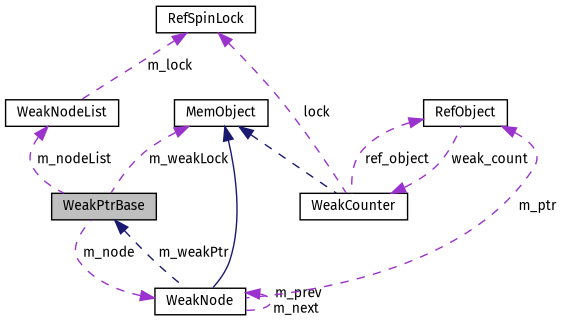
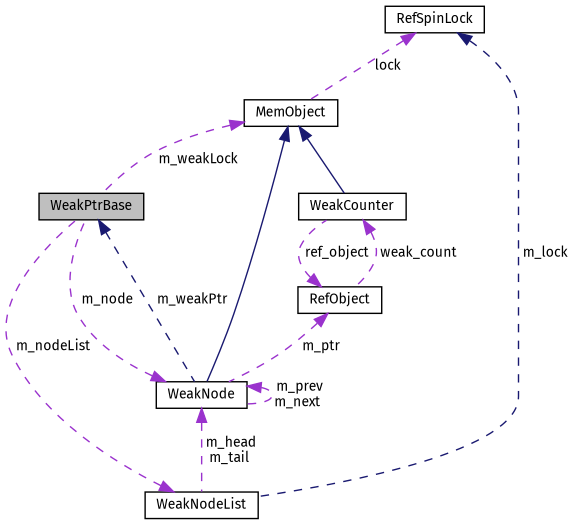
edge "WeakNodeList" -> "RefSpinLock": color darkorchid3 -> midnightblue
edge "WeakCounter" -> "RefSpinLock": now "MemObject" -> "RefSpinLock"
edge "WeakCounter" -> "MemObject": style dashed -> solid
edge "WeakNodeList" -> "WeakNode": added, label "m_head m_tail"
